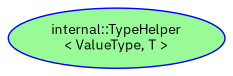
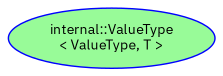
node "internal::TypeHelper < ValueType, T >": label "internal::TypeHelper < ValueType, T >" -> "internal::ValueType < ValueType, T >"
